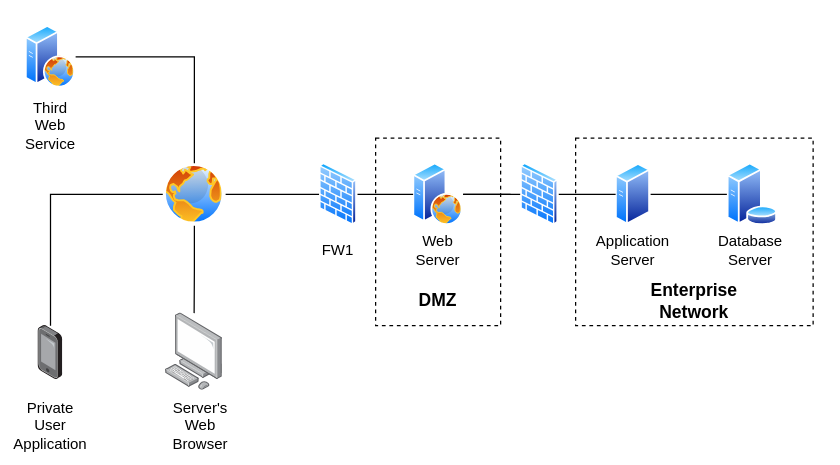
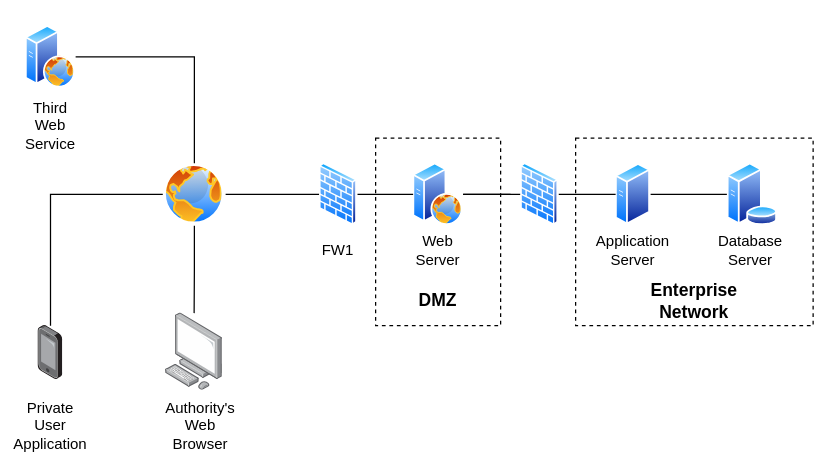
node "Server's Web Browser": label "Server's Web Browser" -> "Authority's Web Browser"
